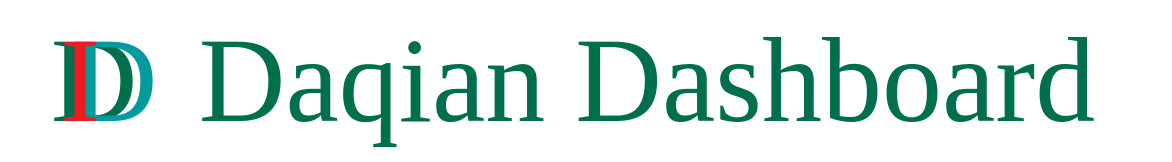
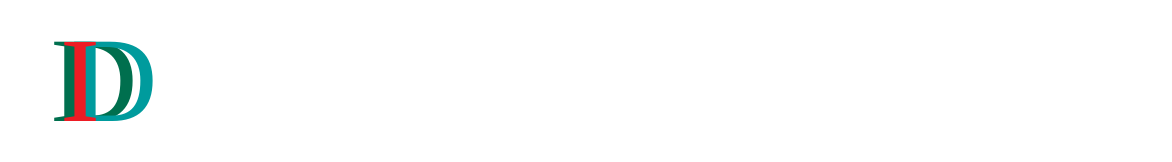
node "Daqian Dashboard": removed
